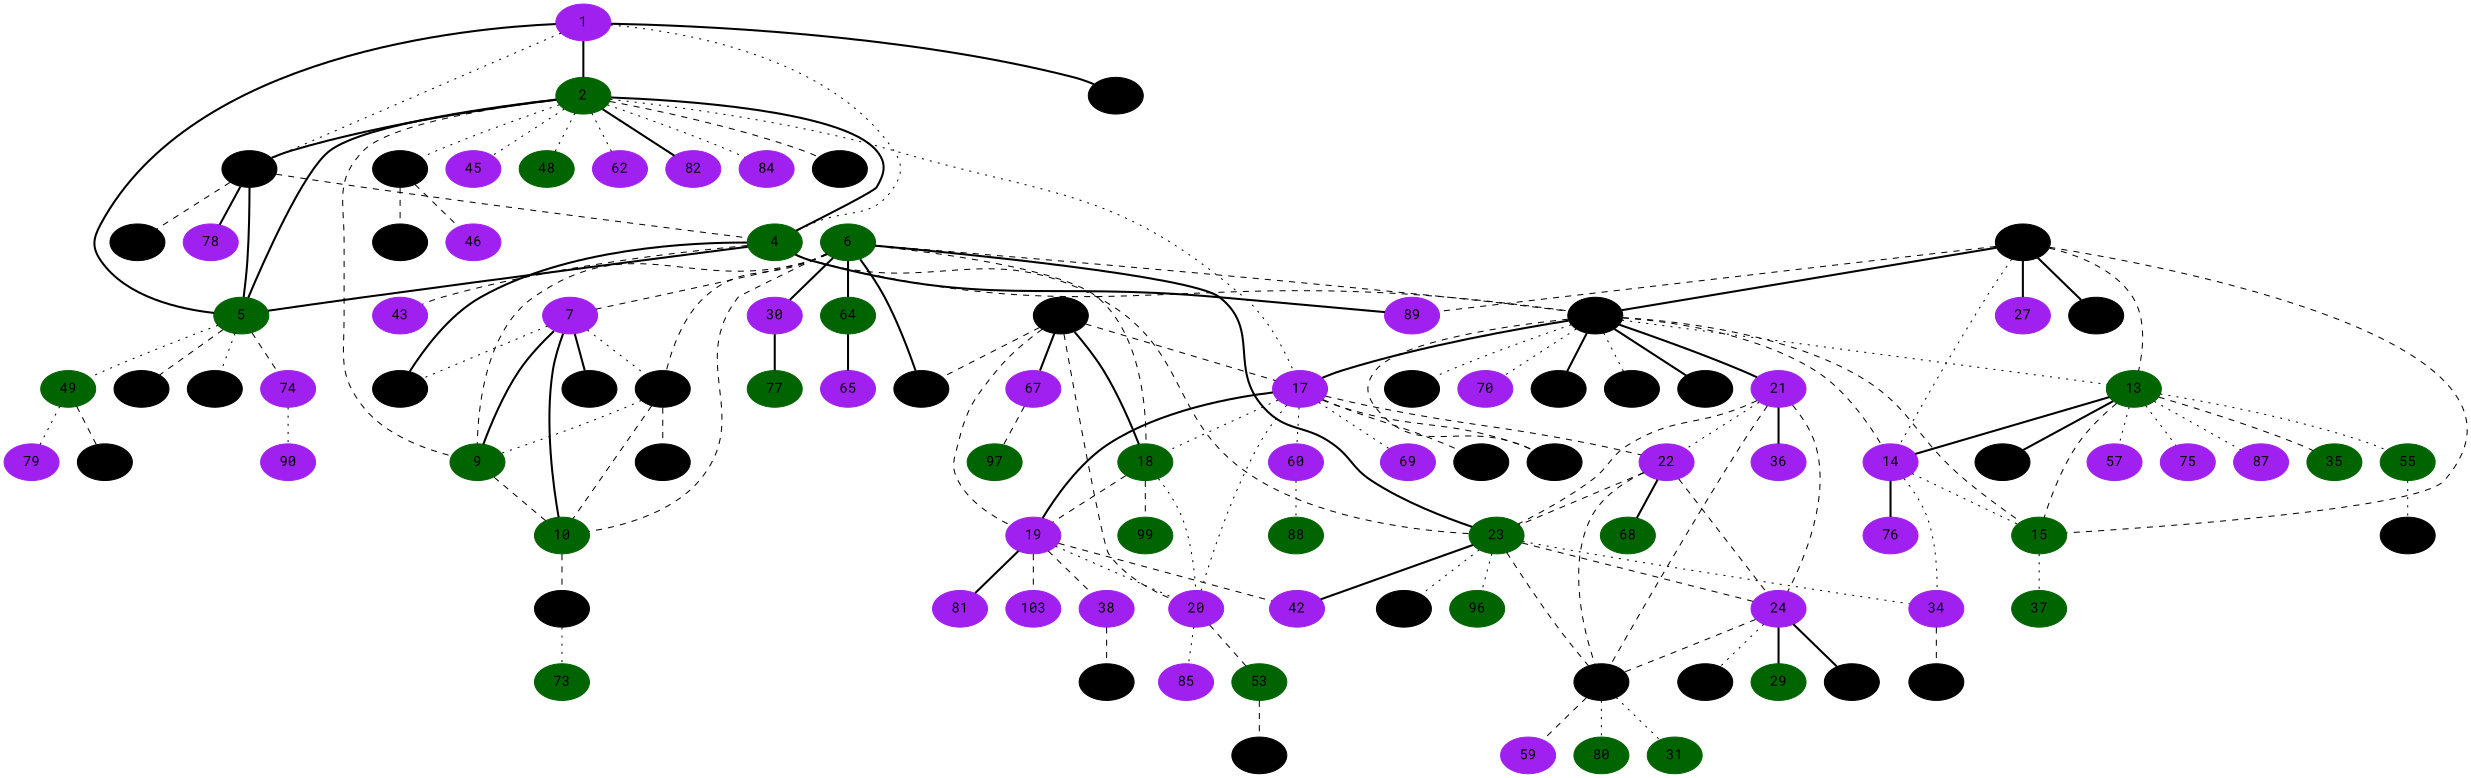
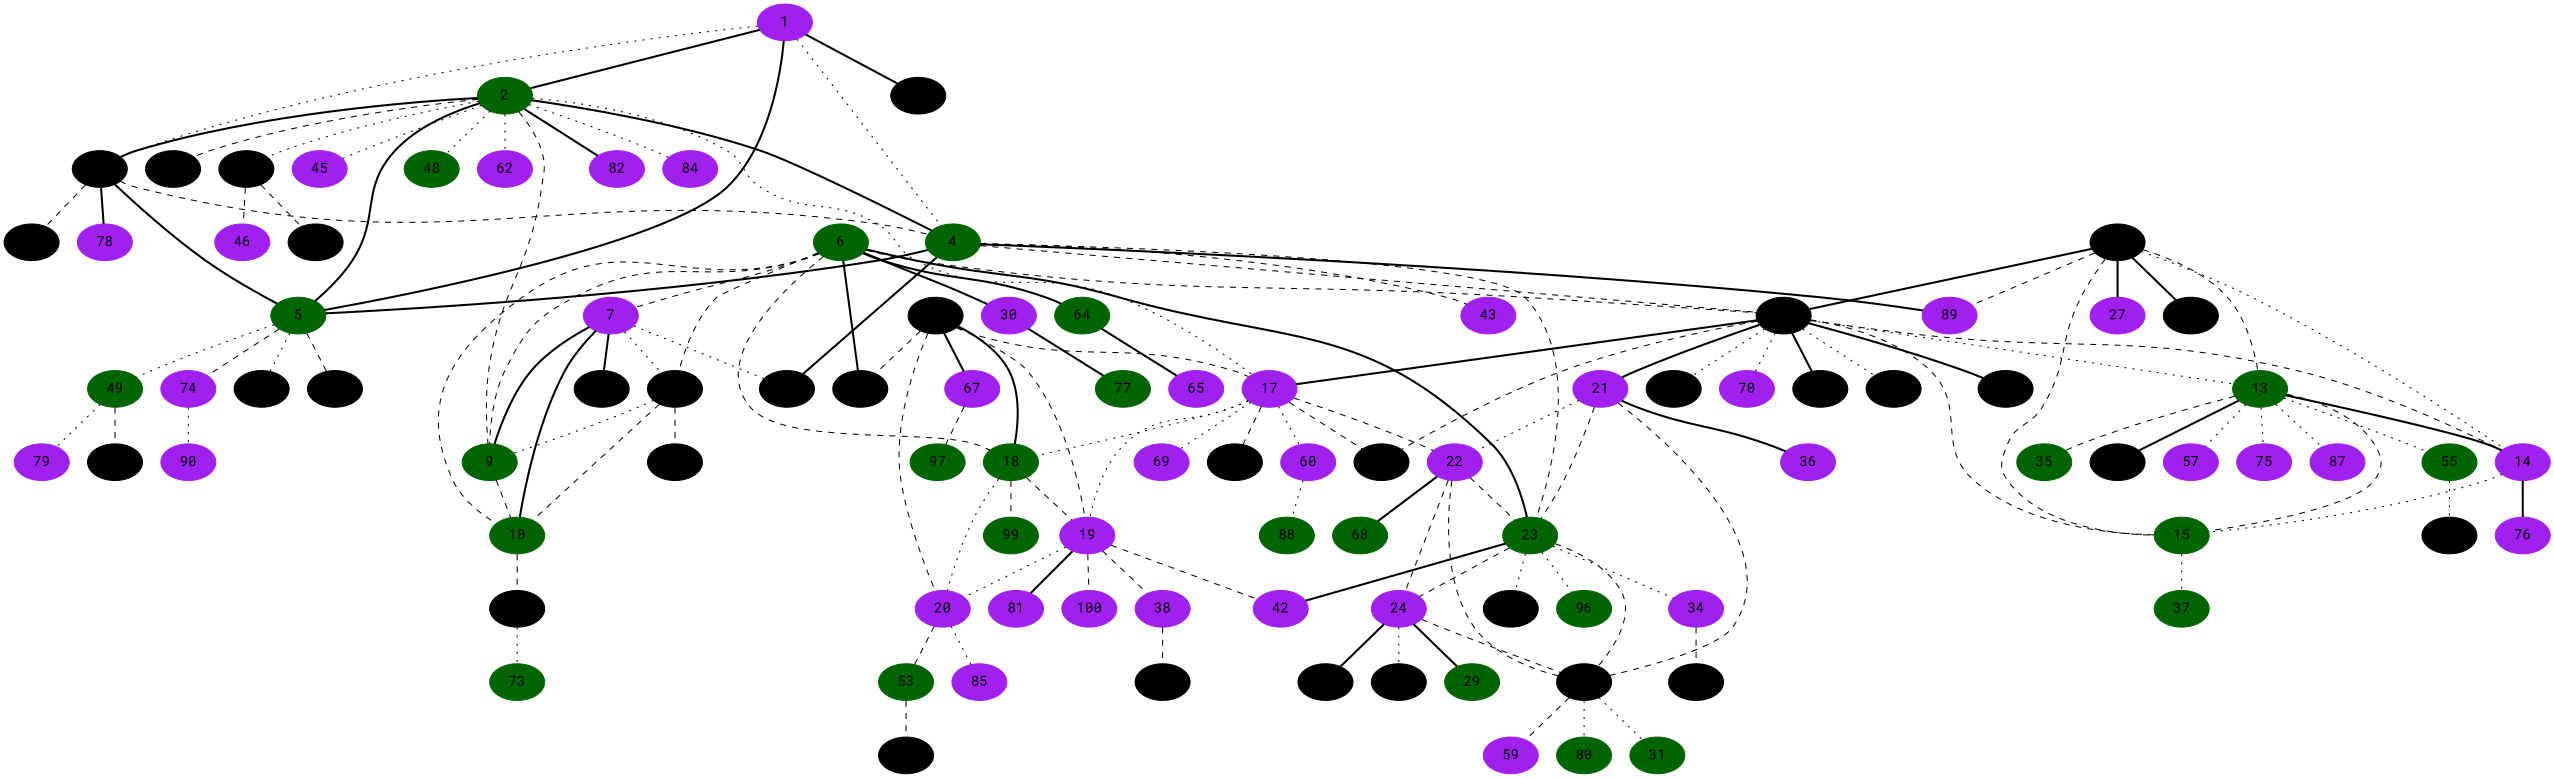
edge "17" -- "19": style bold -> dotted
edge "17" -- "20": removed
edge "21" -- "24": removed
edge "14" -- "34": removed
node "103": label "103" -> "100"
